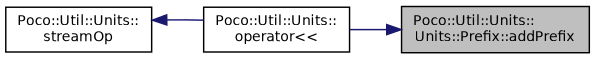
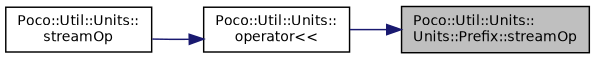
edge "Poco::Util::Units:: operator<<" -> "Poco::Util::Units:: streamOp": reversed
node "Poco::Util::Units:: Units::Prefix::addPrefix": label "Poco::Util::Units:: Units::Prefix::addPrefix" -> "Poco::Util::Units:: Units::Prefix::streamOp"
